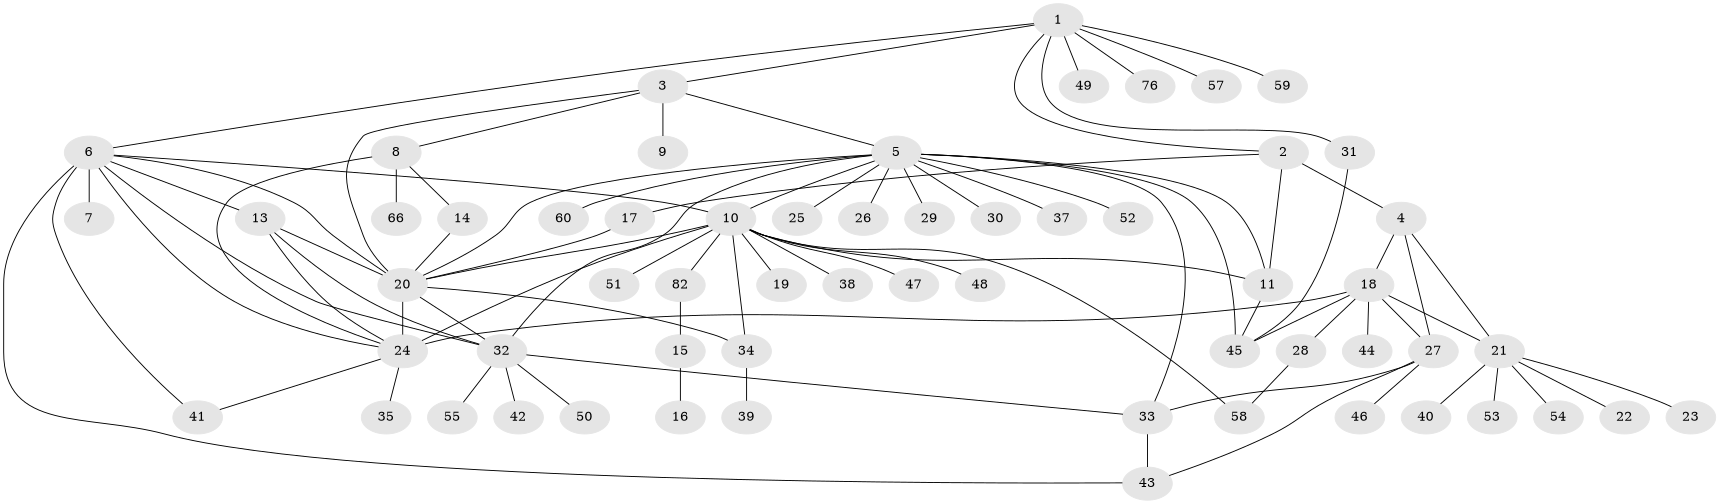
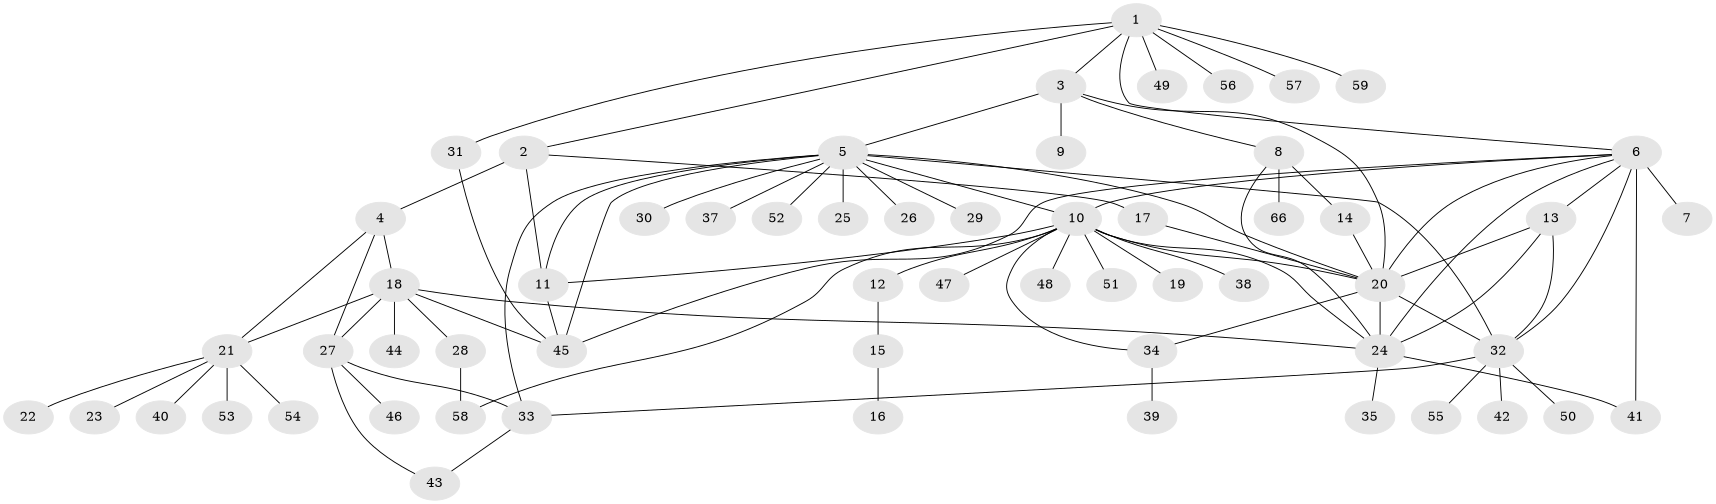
node "76": label "76" -> "56"
node "60": removed
node "82": label "82" -> "12"
edge "6" -- "43": now "6" -- "45"
